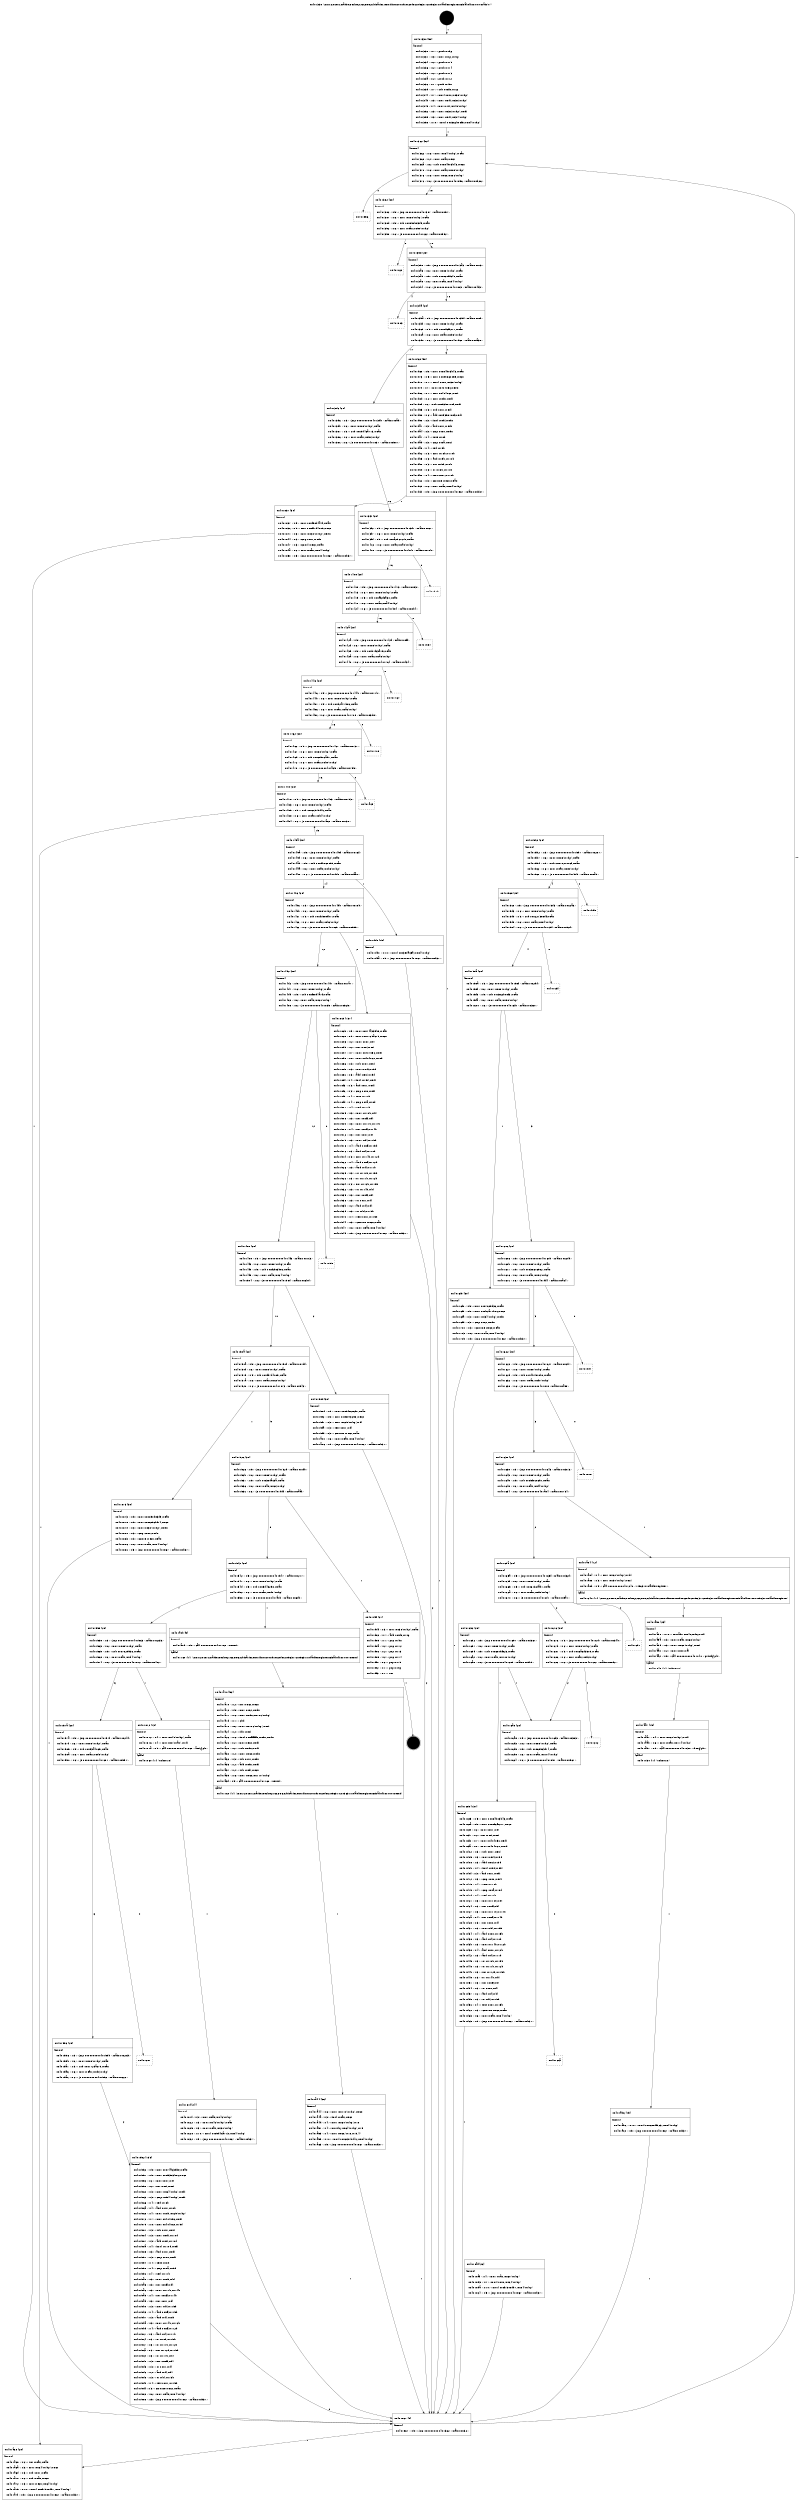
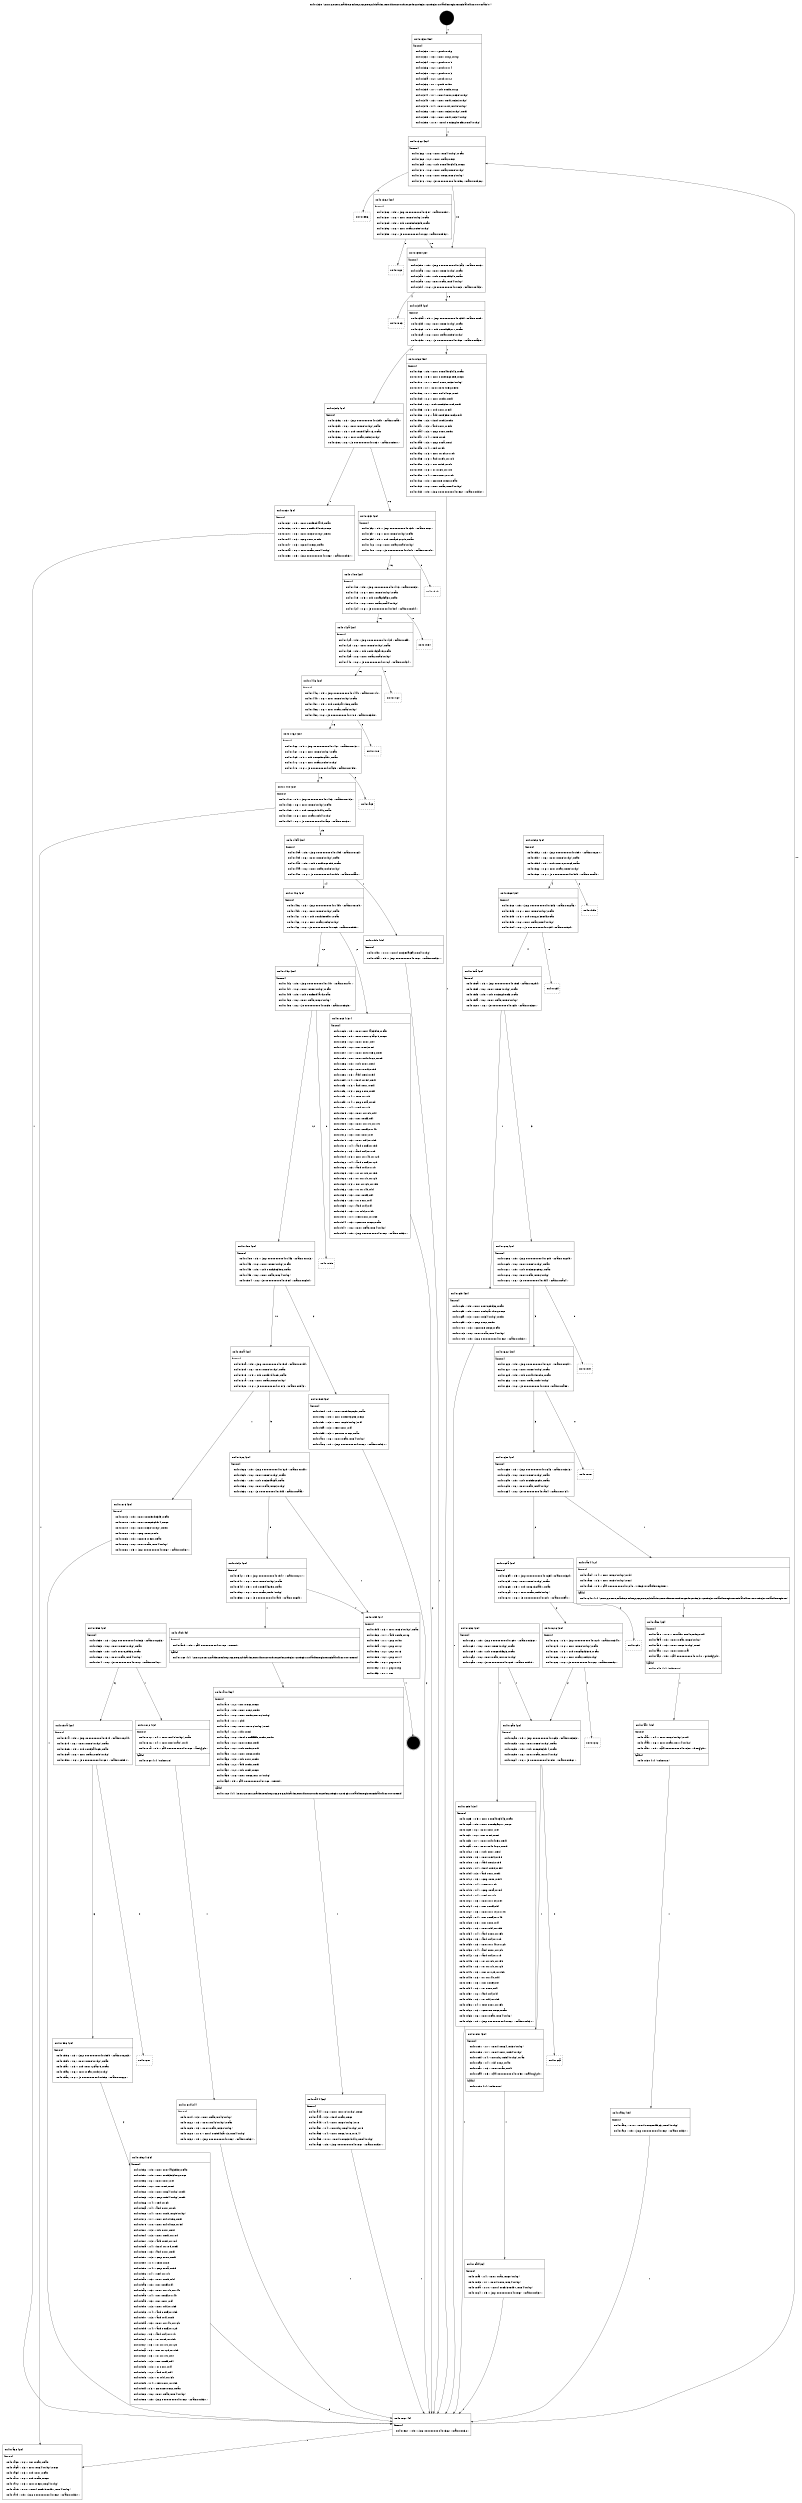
edge "0x401362 [32]" -> "0x401382 [28]": now "0x401362 [32]" -> "0x40139e [28]"
edge "0x401d6e [98]" -> "0x401837 [30]": now "0x4013d6 [28]" -> "0x401837 [30]"
edge "0x40149a [28]" -> "0x40147e [28]": reversed
edge "0x401542 [28]" -> "0x40155e [28]": now "0x401542 [28]" -> "0x401ddf [21]"
node "0x401891 [30]": added
